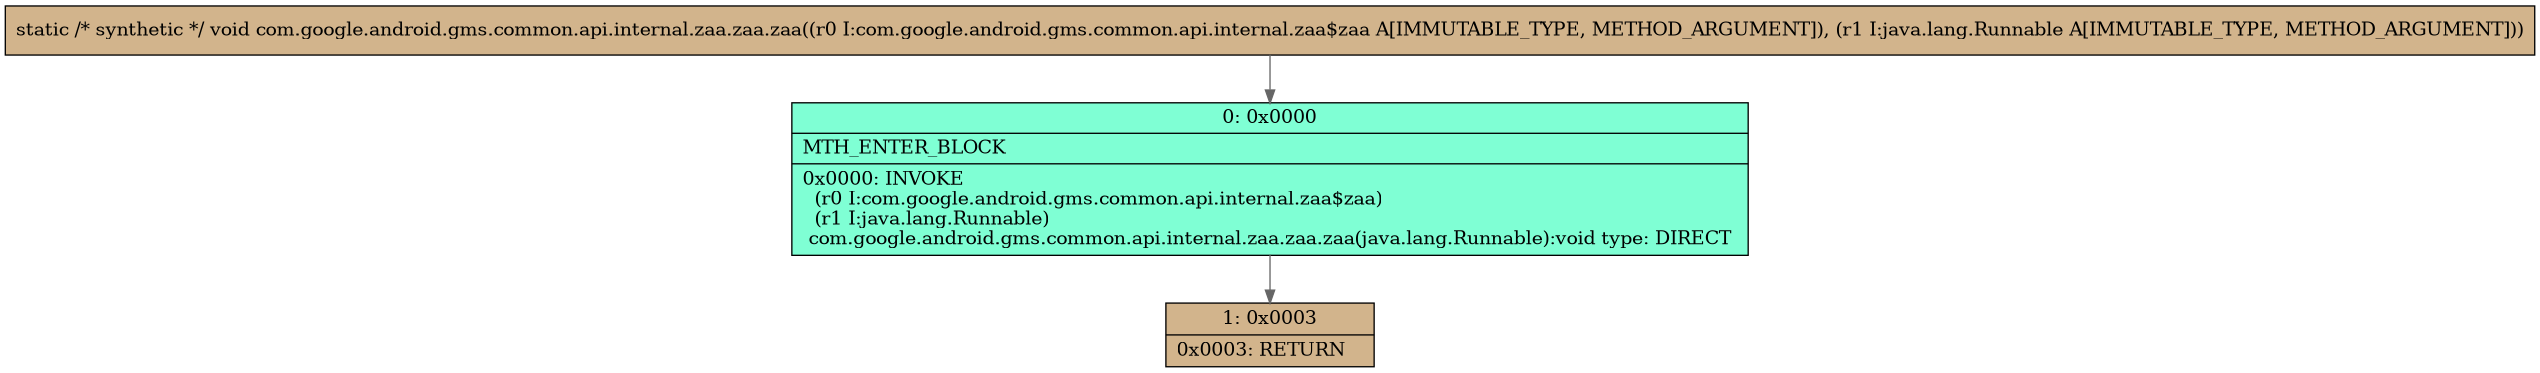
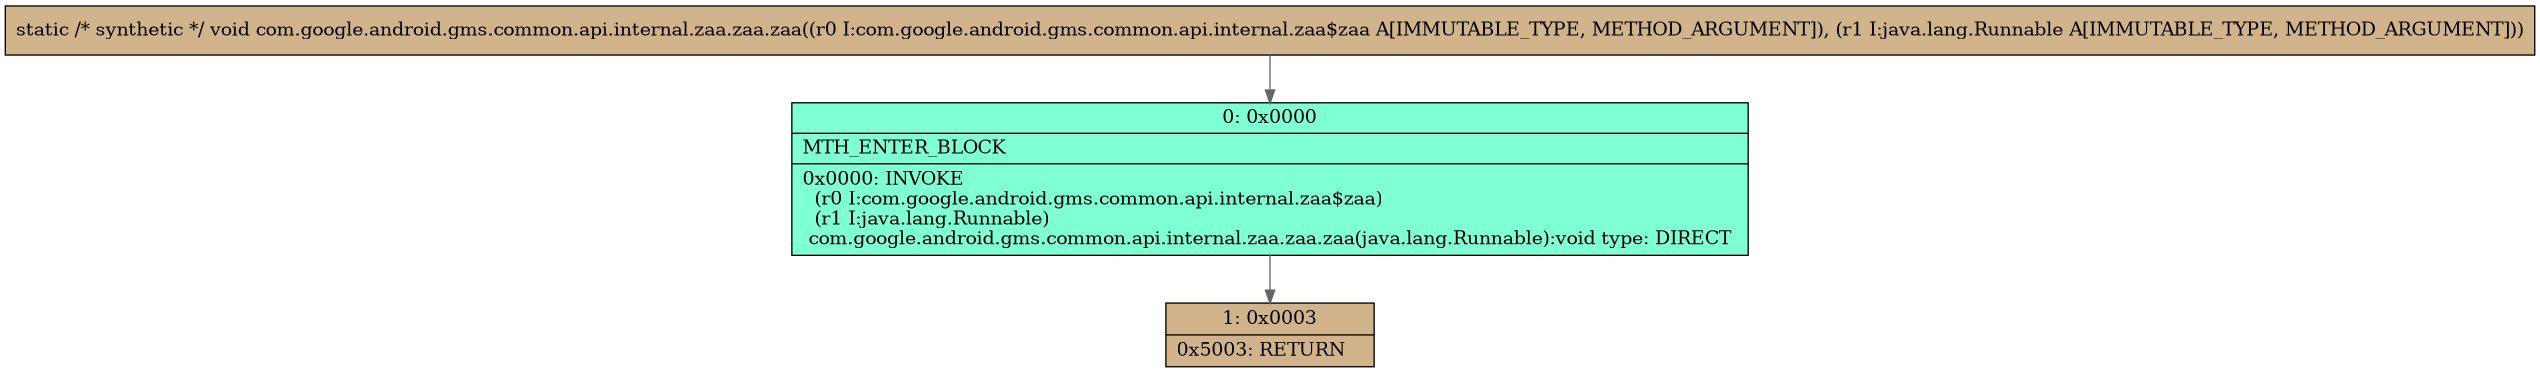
node "1: 0x0003": text "0x0003: RETURN" -> "0x5003: RETURN"
